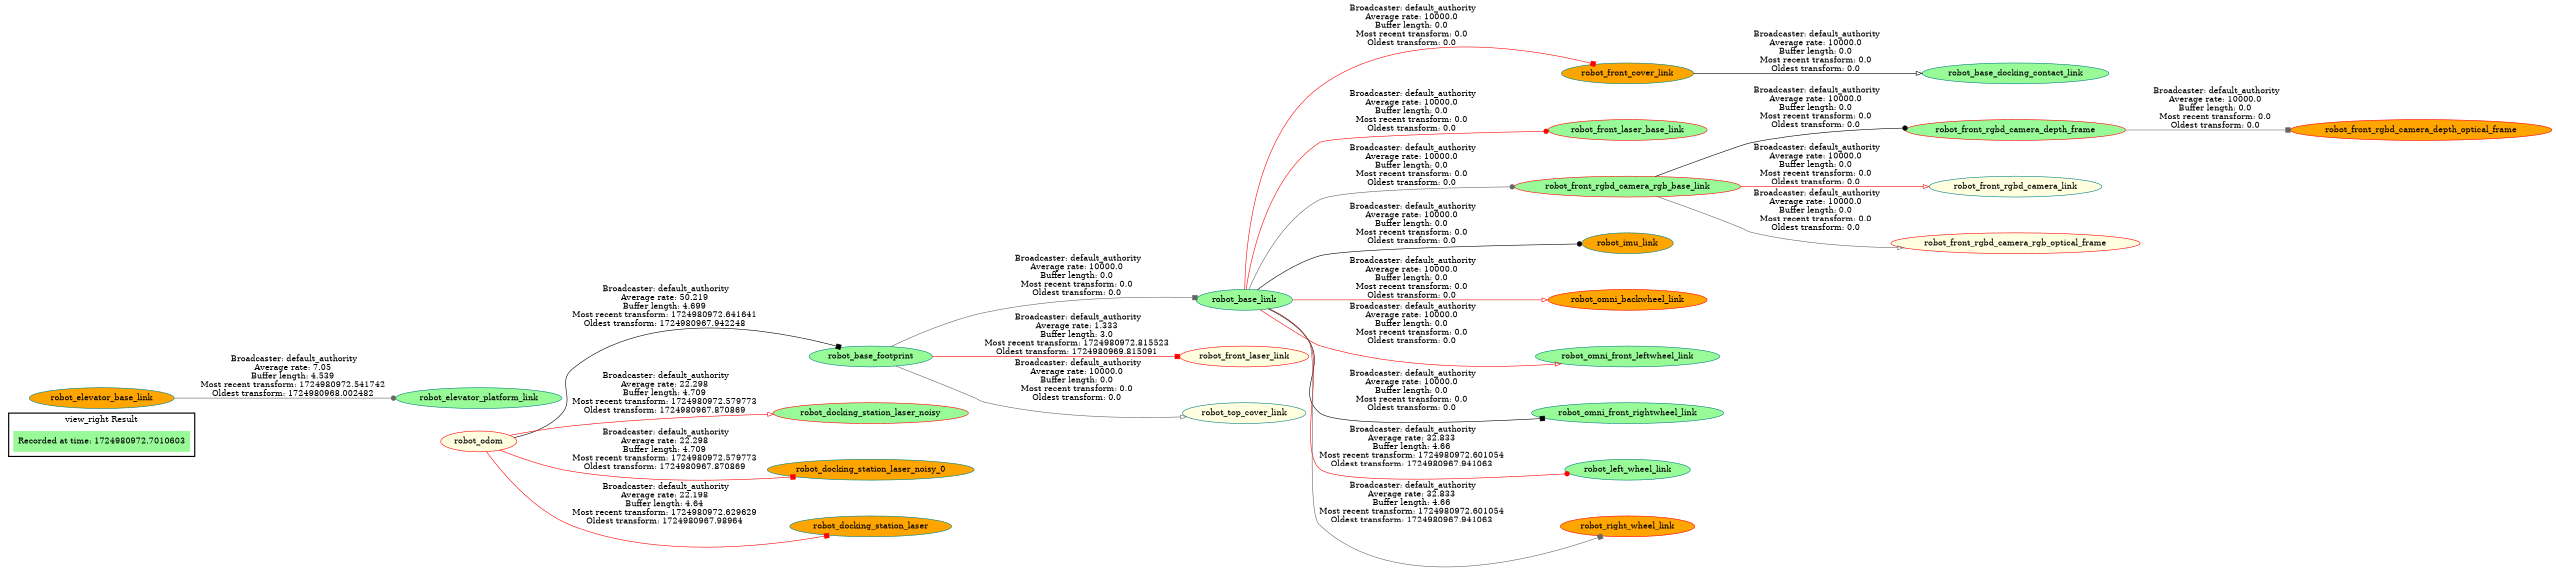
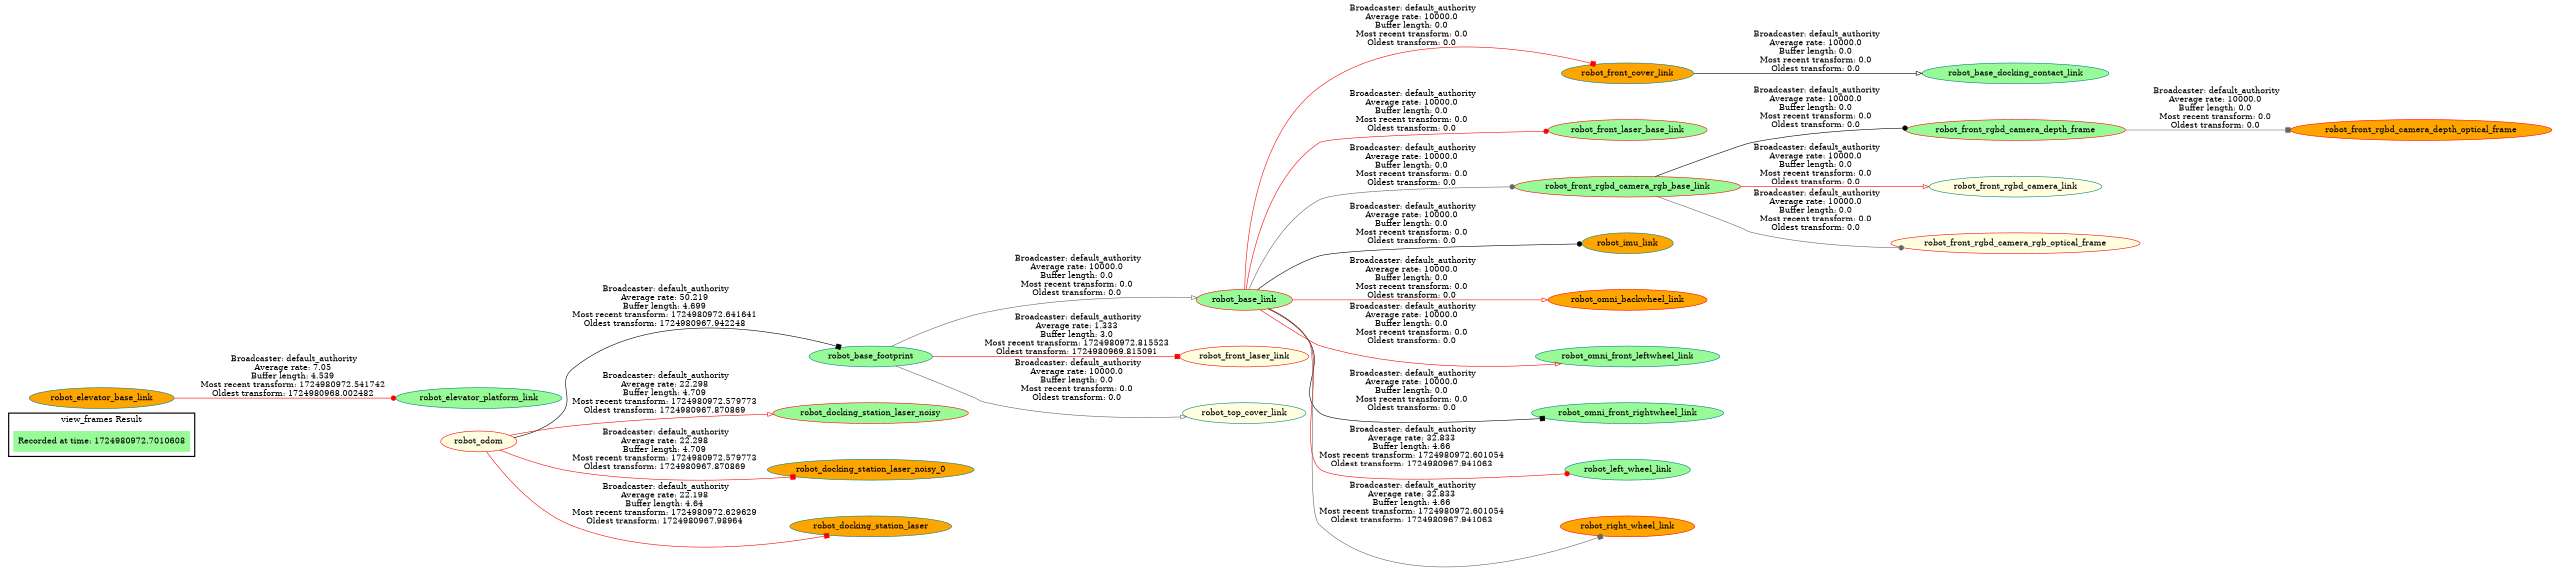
edge "robot_front_rgbd_camera_rgb_base_link" -> "robot_front_rgbd_camera_rgb_optical_frame": arrowhead onormal -> dot
node "robot_base_link": color teal -> red
edge "robot_base_footprint" -> "robot_base_link": arrowhead box -> onormal
edge "robot_elevator_base_link" -> "robot_elevator_platform_link": color gray40 -> red
cluster "view_right Result": label "view_right Result" -> "view_frames Result"
node "Recorded at time: 1724980972.7010603": label "Recorded at time: 1724980972.7010603" -> "Recorded at time: 1724980972.7010608"
